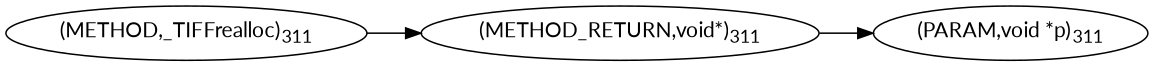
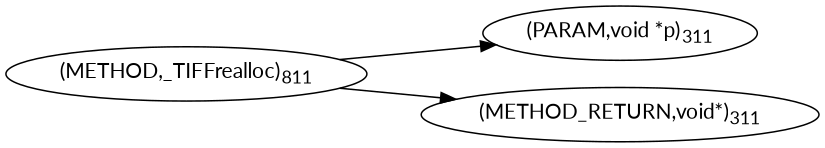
node "(METHOD,_TIFFrealloc)": text "311" -> "811"
edge "(METHOD_RETURN,void*)" -> "(PARAM,void *p)": now "(METHOD,_TIFFrealloc)" -> "(PARAM,void *p)"
